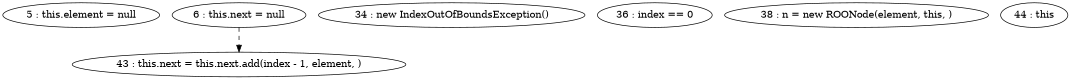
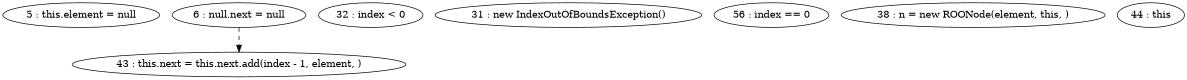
node "6 : this.next = null": label "6 : this.next = null" -> "6 : null.next = null"
node "32 : index < 0": added
node "34 : new IndexOutOfBoundsException()": label "34 : new IndexOutOfBoundsException()" -> "31 : new IndexOutOfBoundsException()"
node "36 : index == 0": label "36 : index == 0" -> "56 : index == 0"
